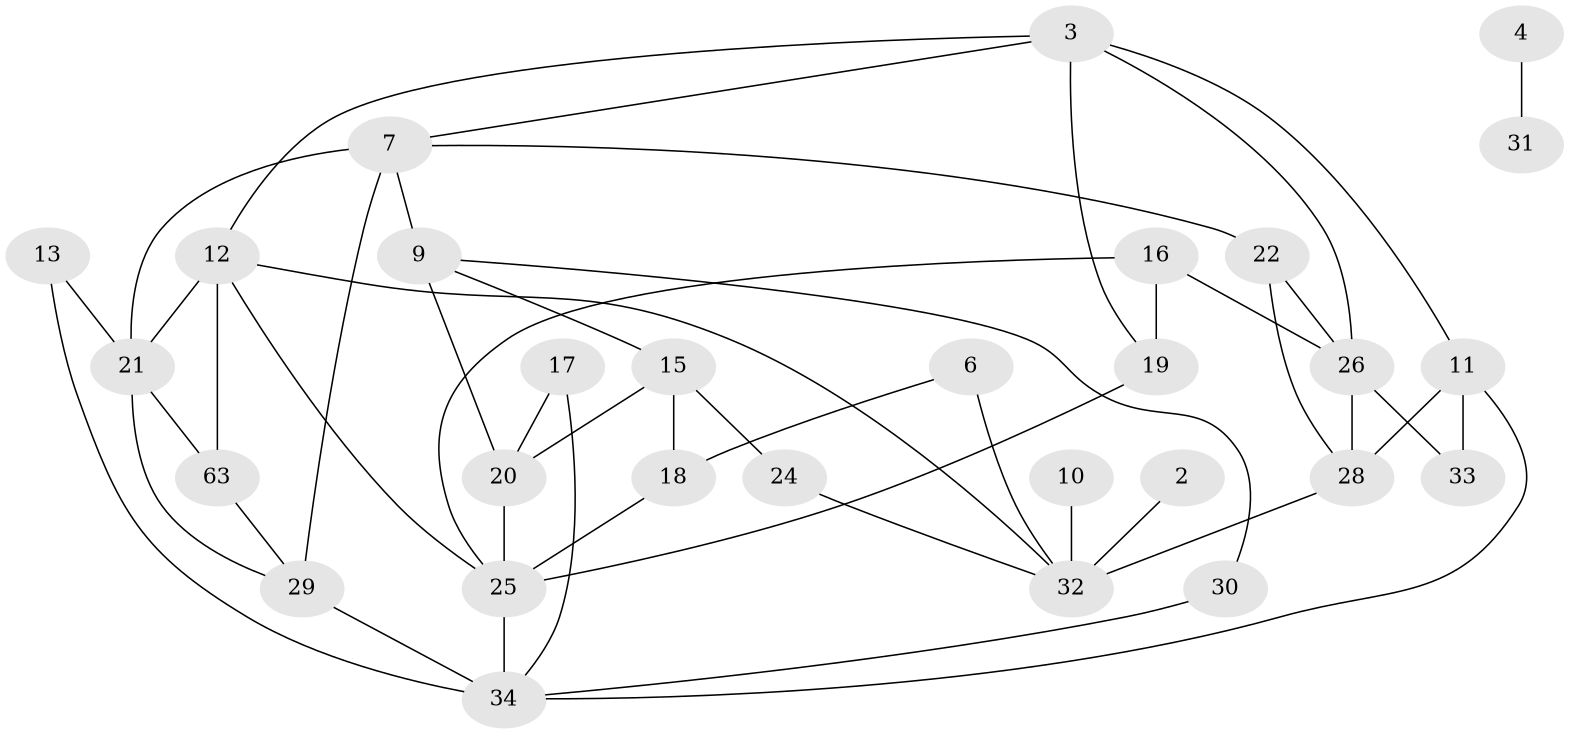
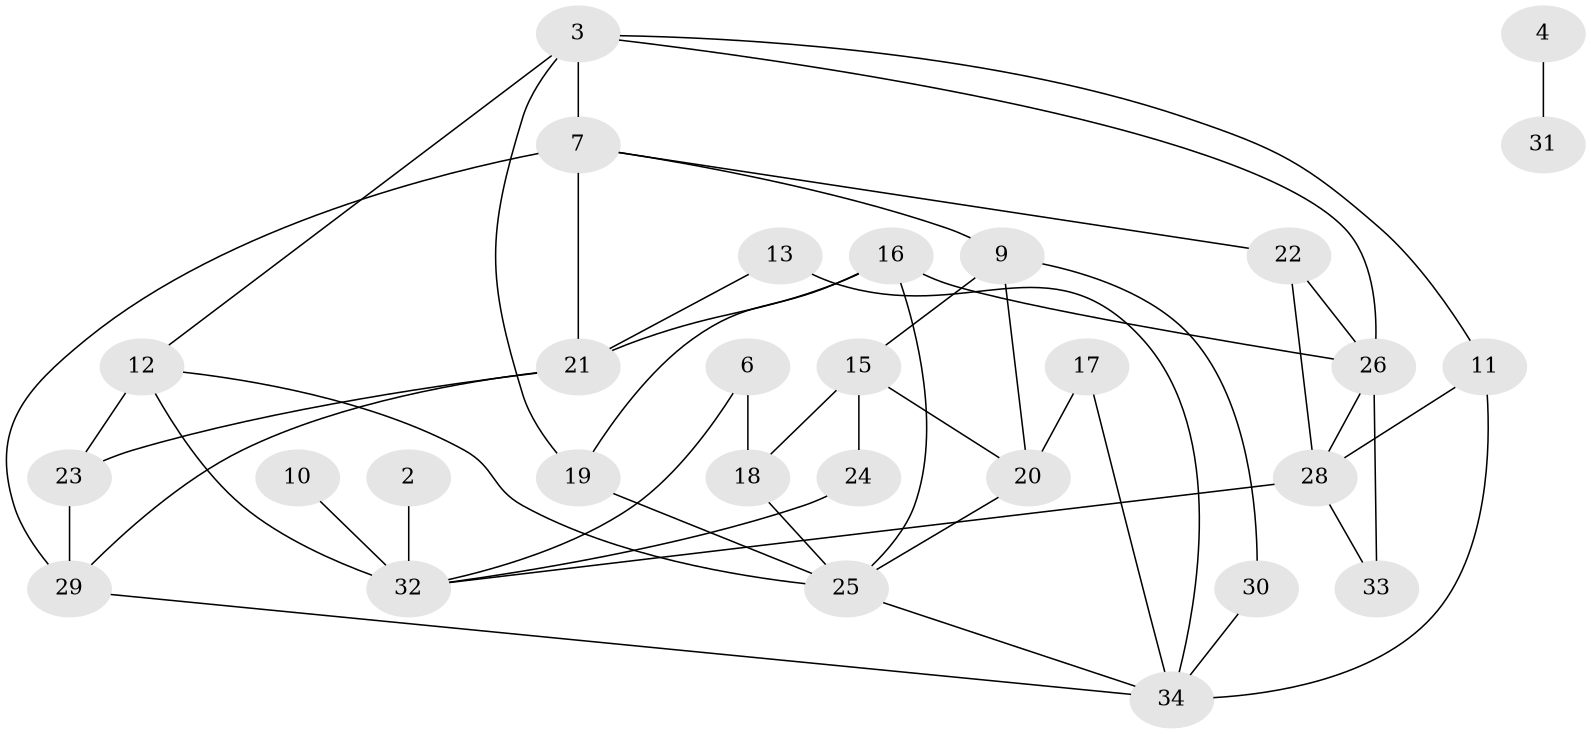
edge "12" -- "21": now "16" -- "21"
edge "11" -- "33": now "28" -- "33"
node "63": label "63" -> "23"
